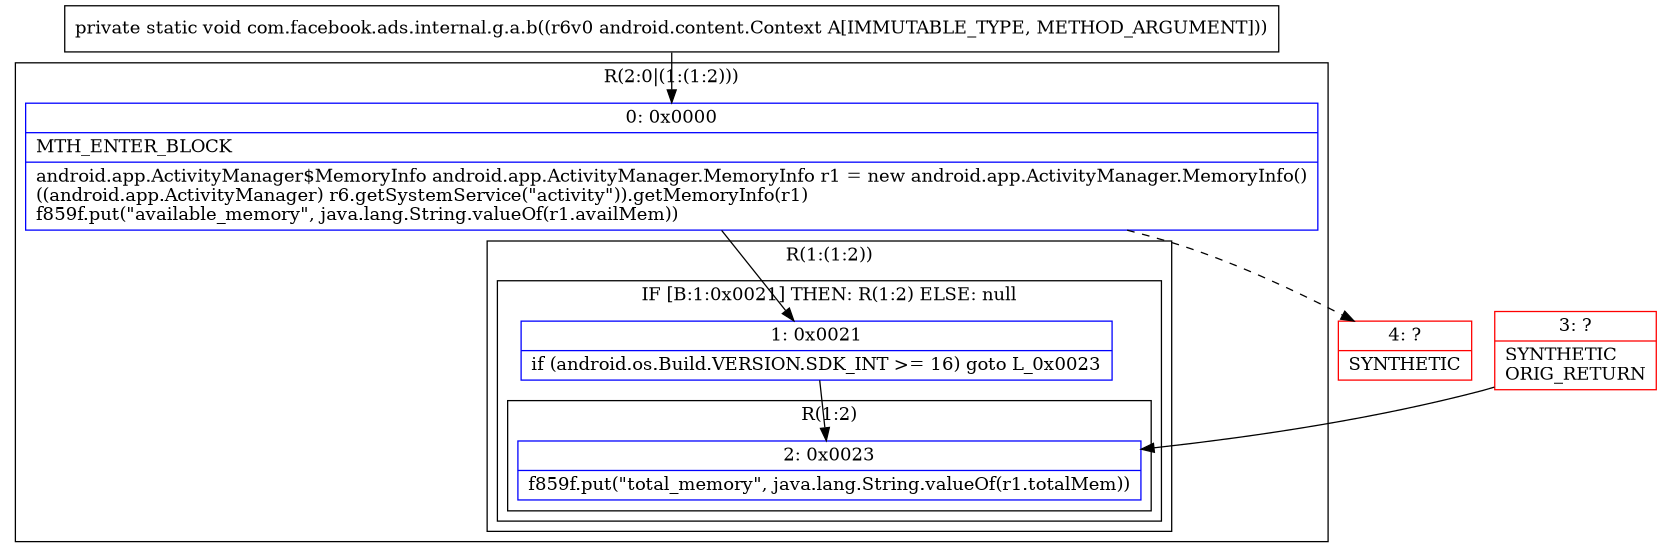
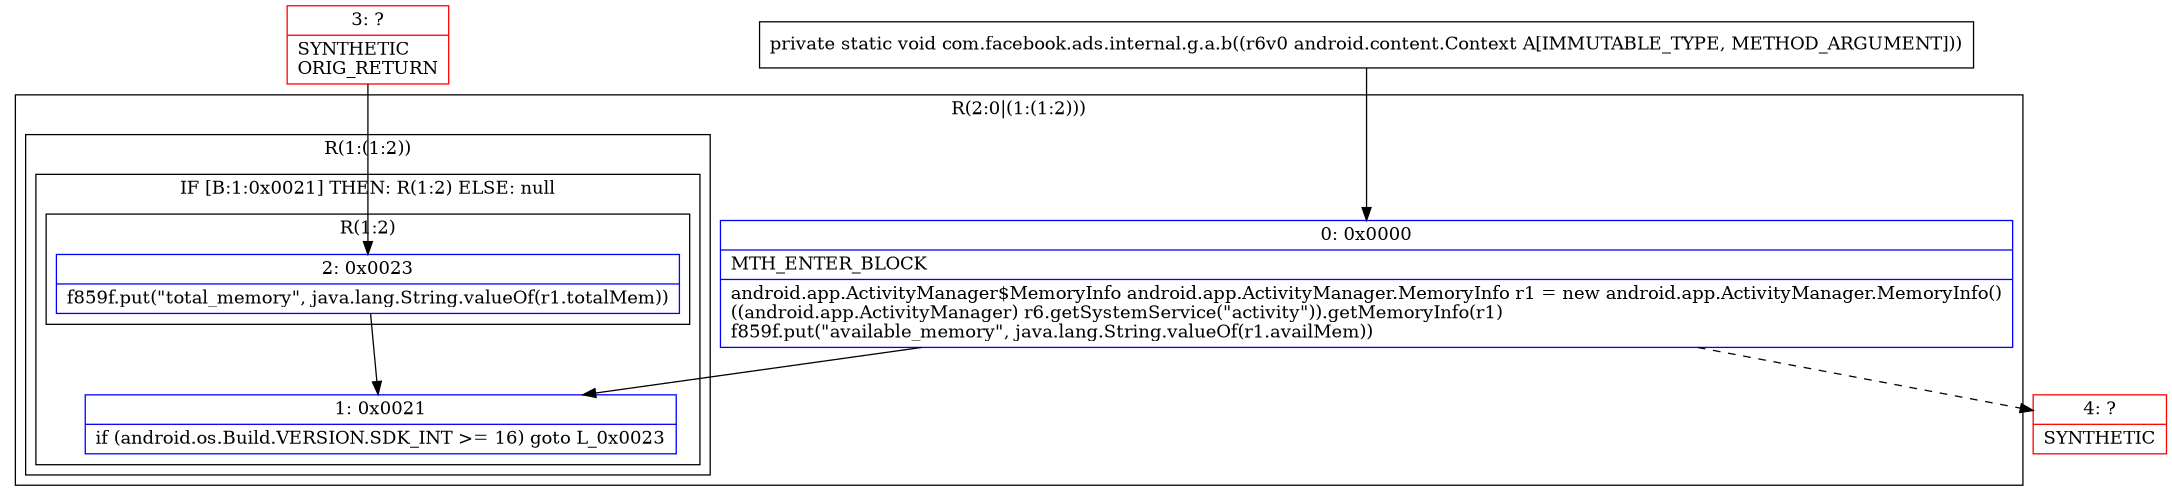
edge "1: 0x0021" -> "2: 0x0023": reversed
